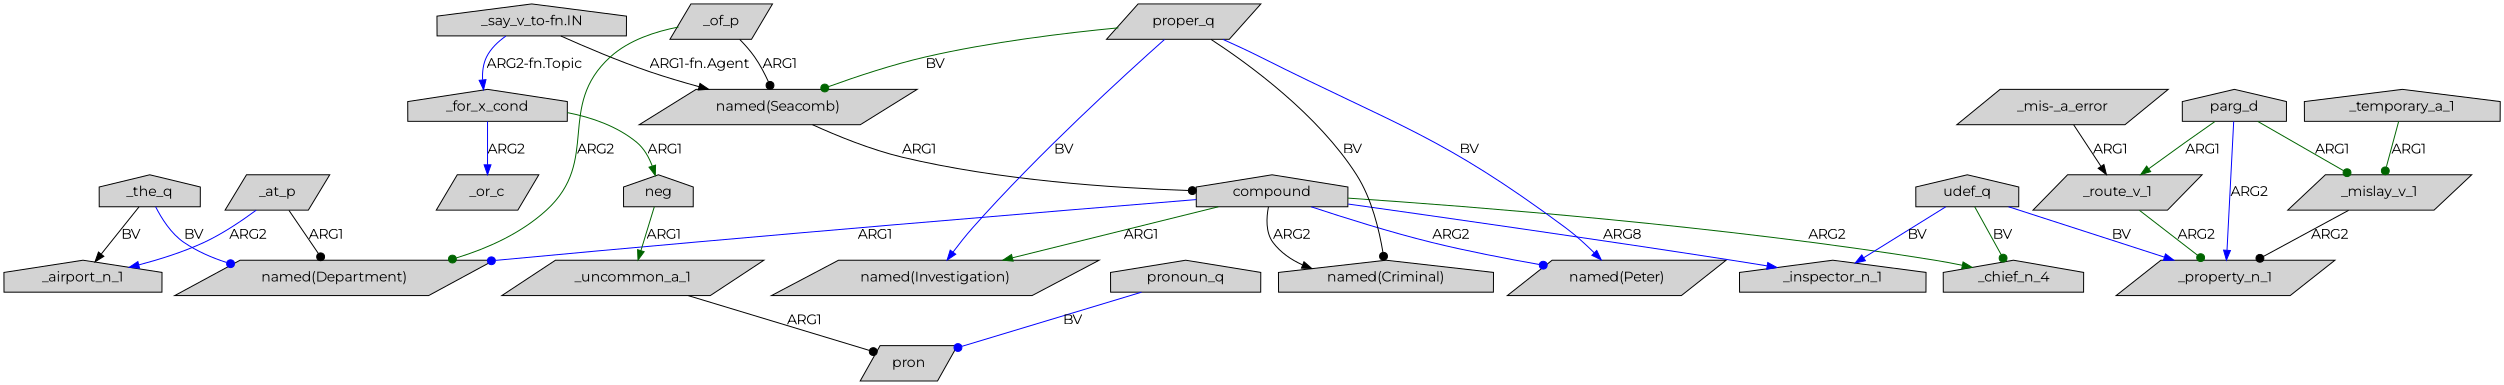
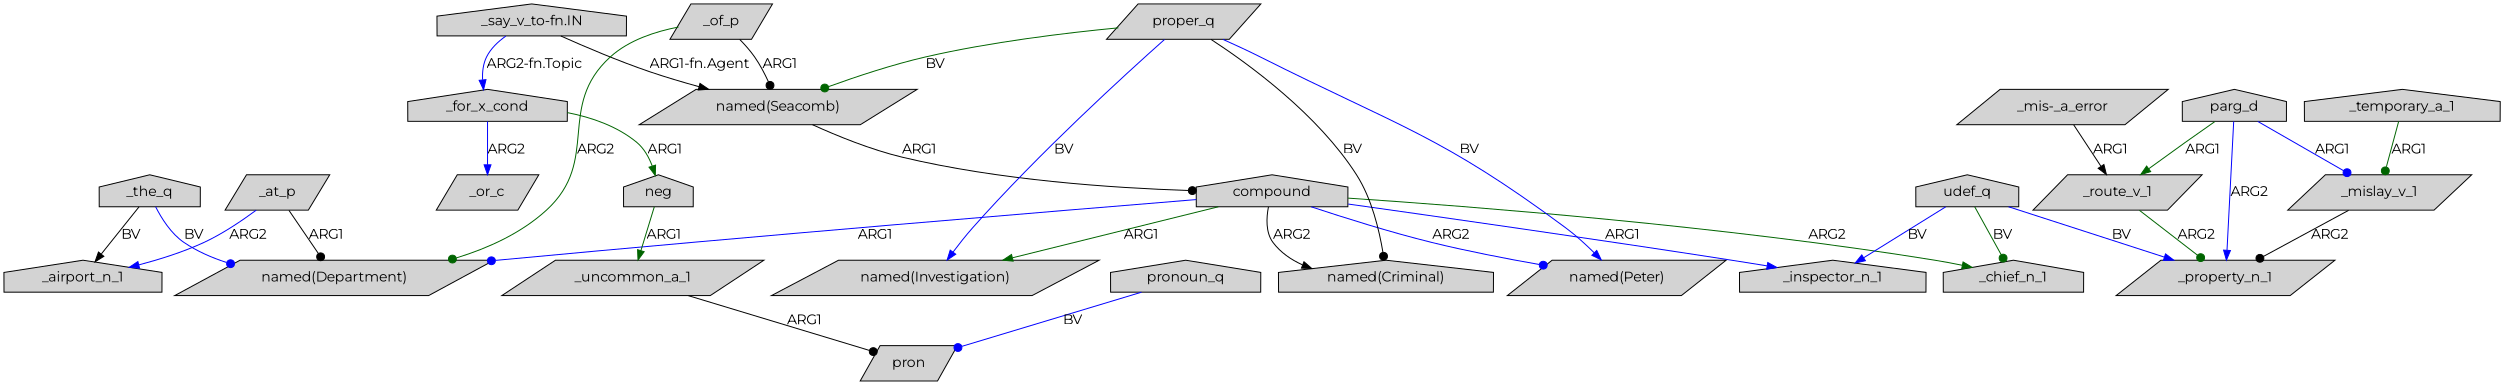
edge "parg_d" -> "_mislay_v_1": color darkgreen -> blue
edge "compound" -> "_inspector_n_1": label "ARG8" -> "ARG1"
node "_chief_n_4": label "_chief_n_4" -> "_chief_n_1"
